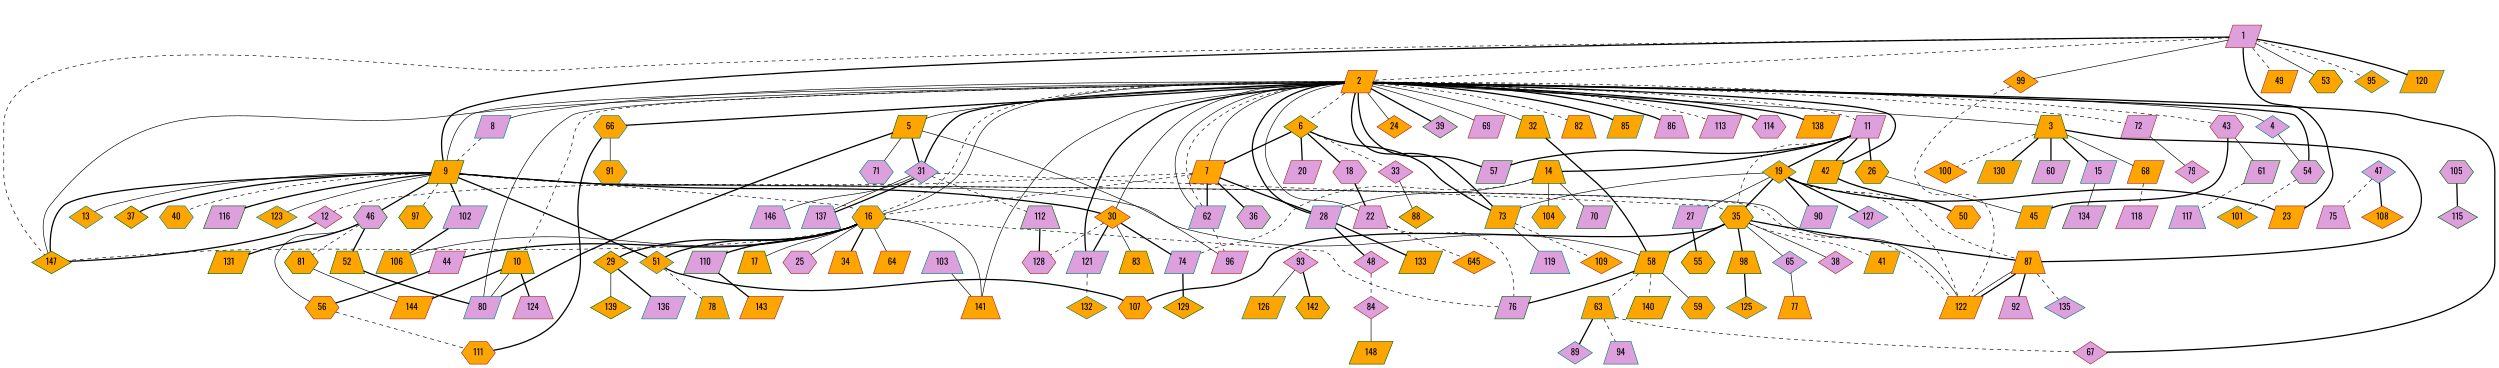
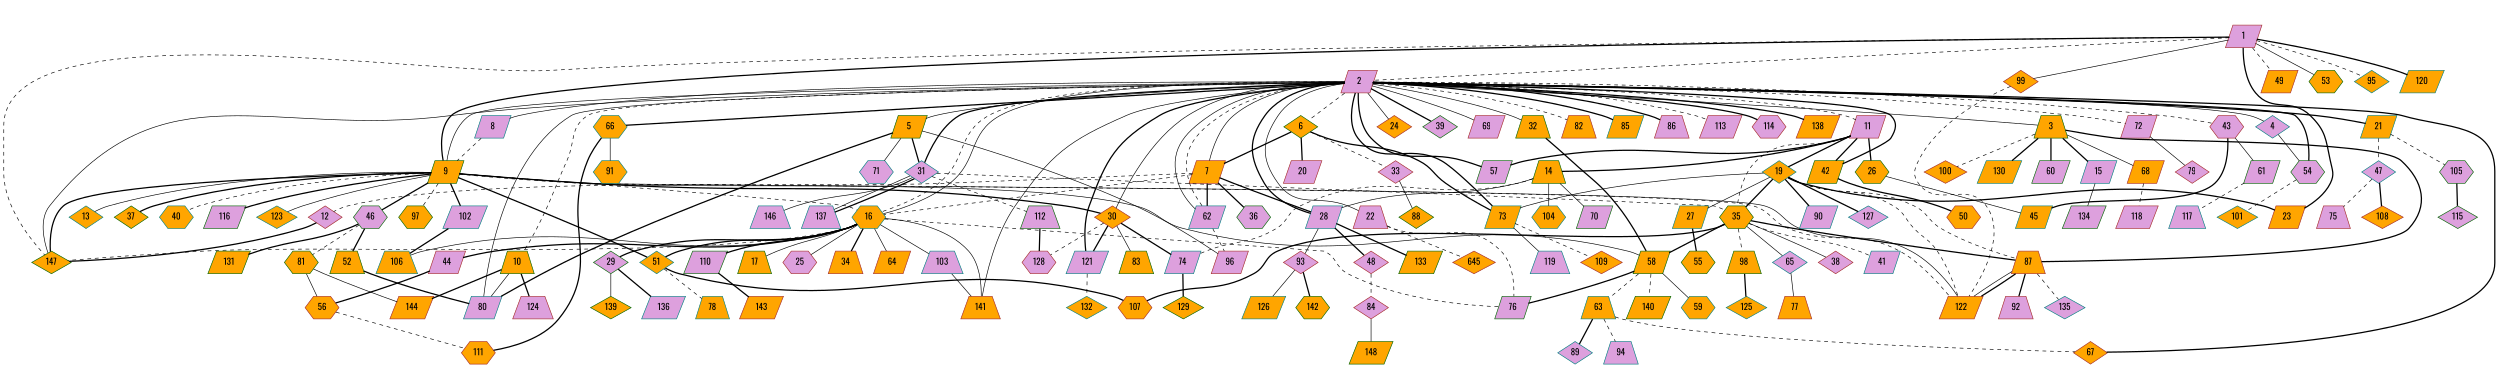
node "2": fillcolor orange -> plum
node "21": added
node "18": removed
node "27": fillcolor plum -> orange
edge "28" -- "93": added
edge "46" -- "56": now "81" -- "56"
edge "16" -- "103": added
edge "35" -- "98": style bold -> dashed
node "29": fillcolor orange -> plum
node "41": fillcolor orange -> plum
node "67": fillcolor plum -> orange
